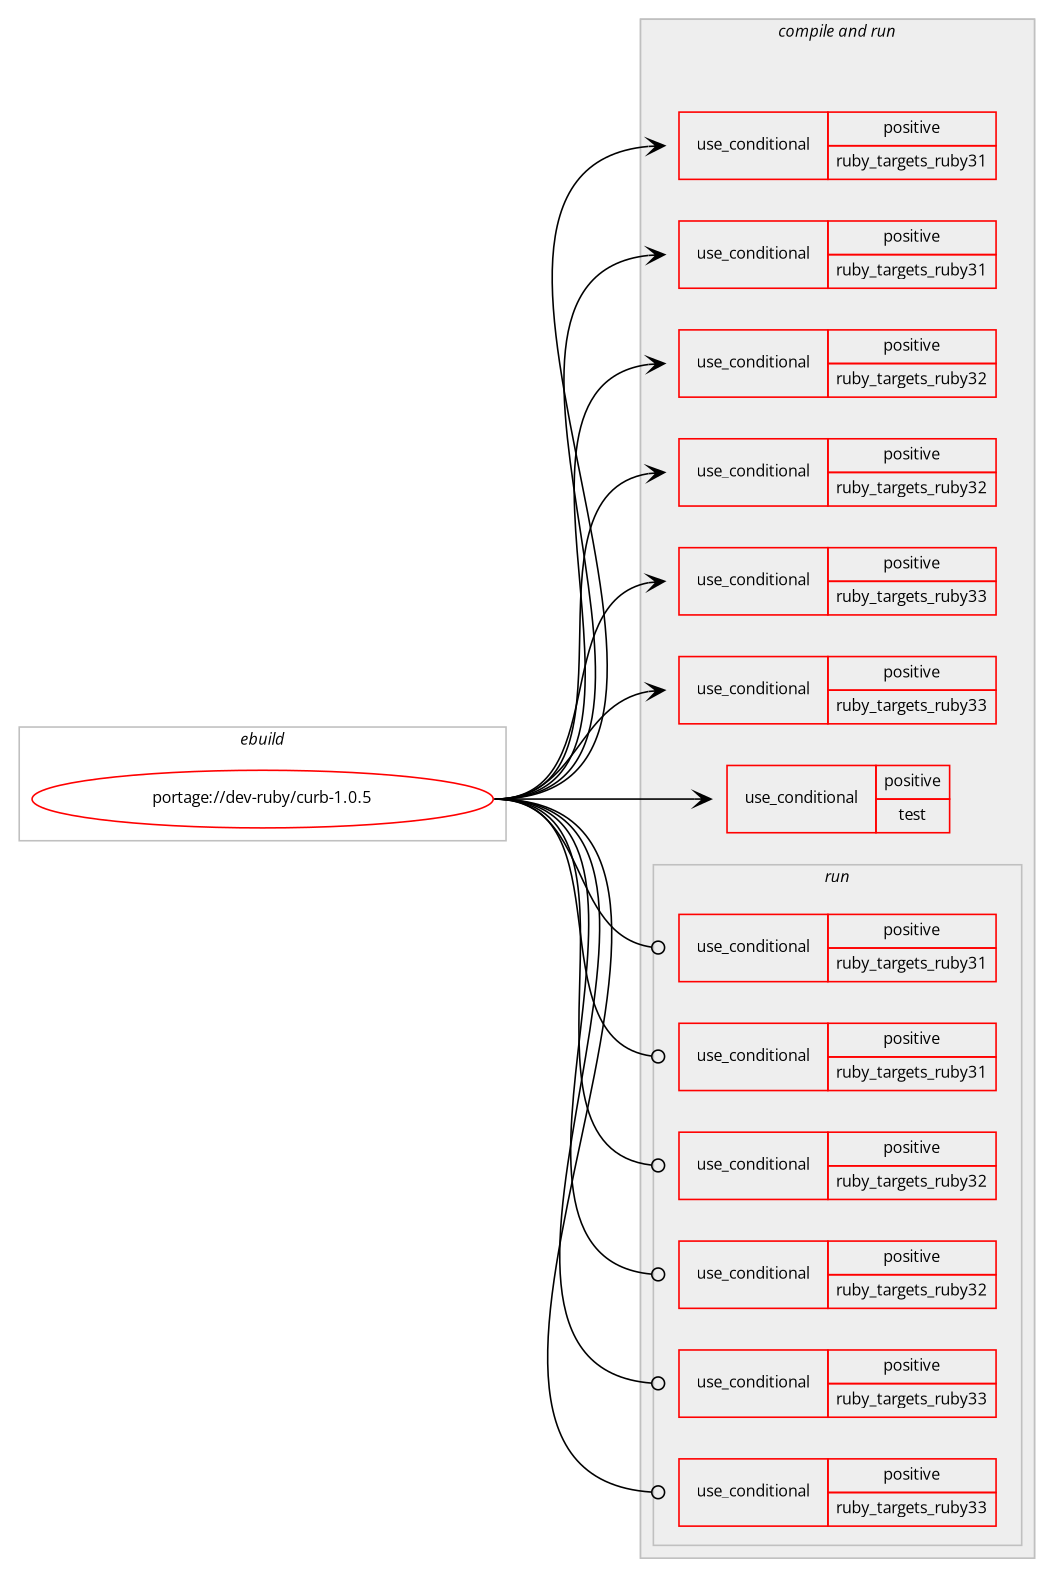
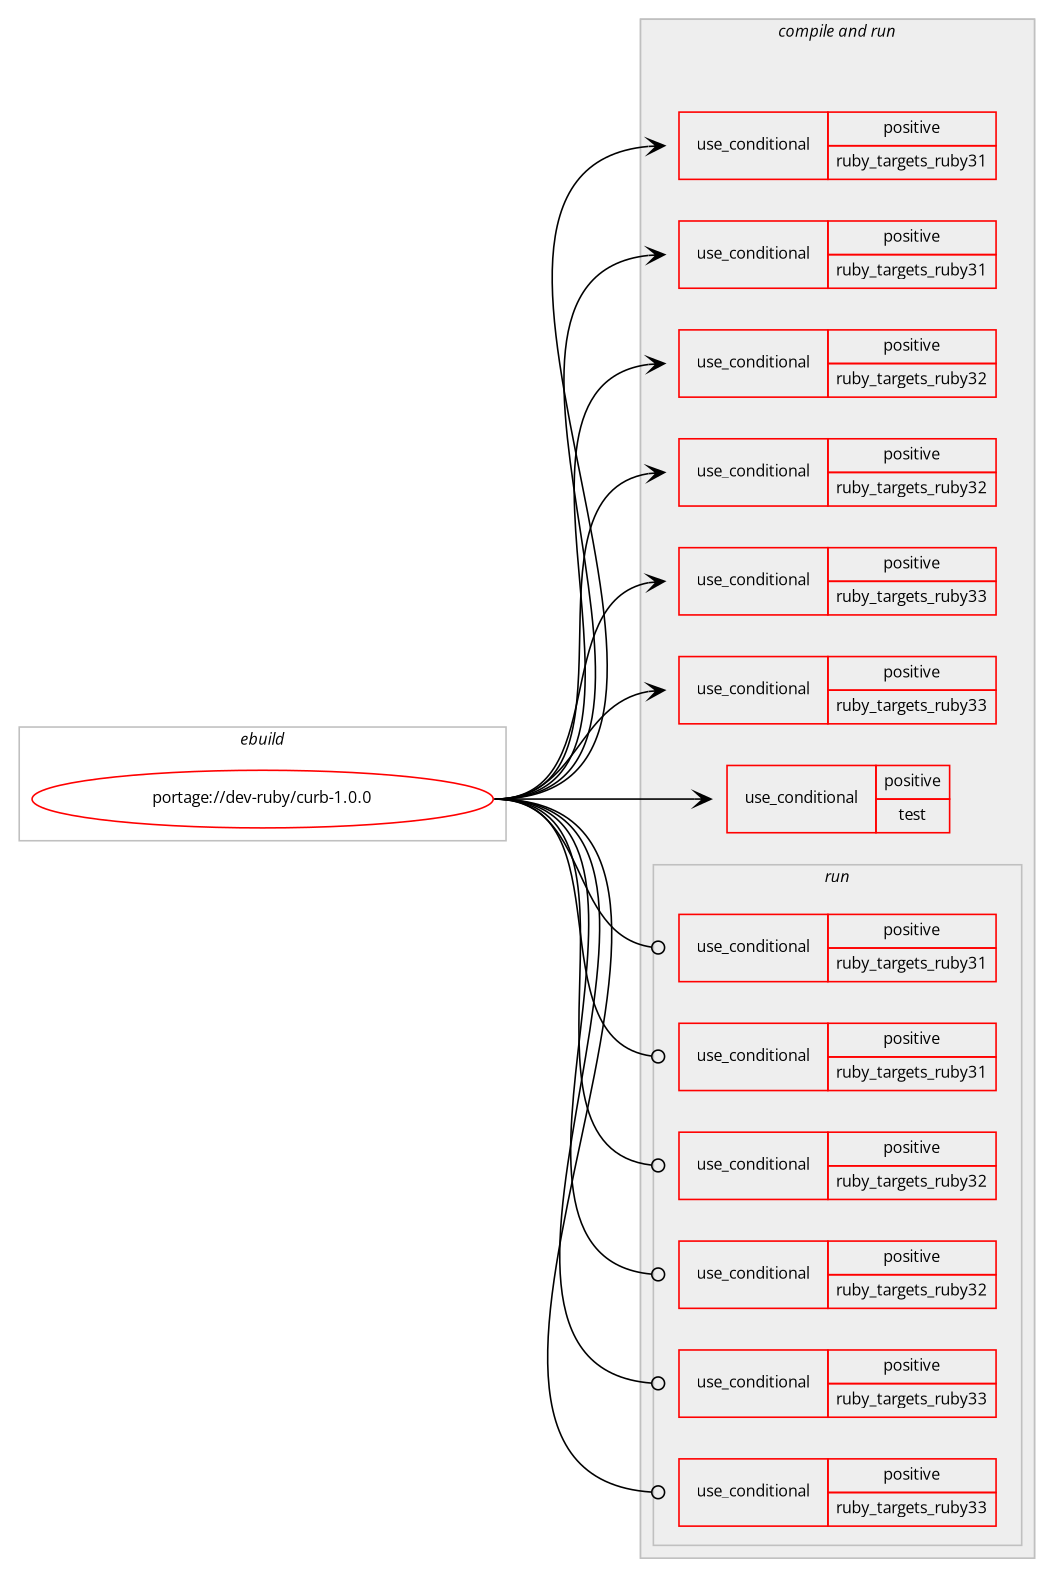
node "portage://dev-ruby/curb-1.0.5": label "portage://dev-ruby/curb-1.0.5" -> "portage://dev-ruby/curb-1.0.0"
